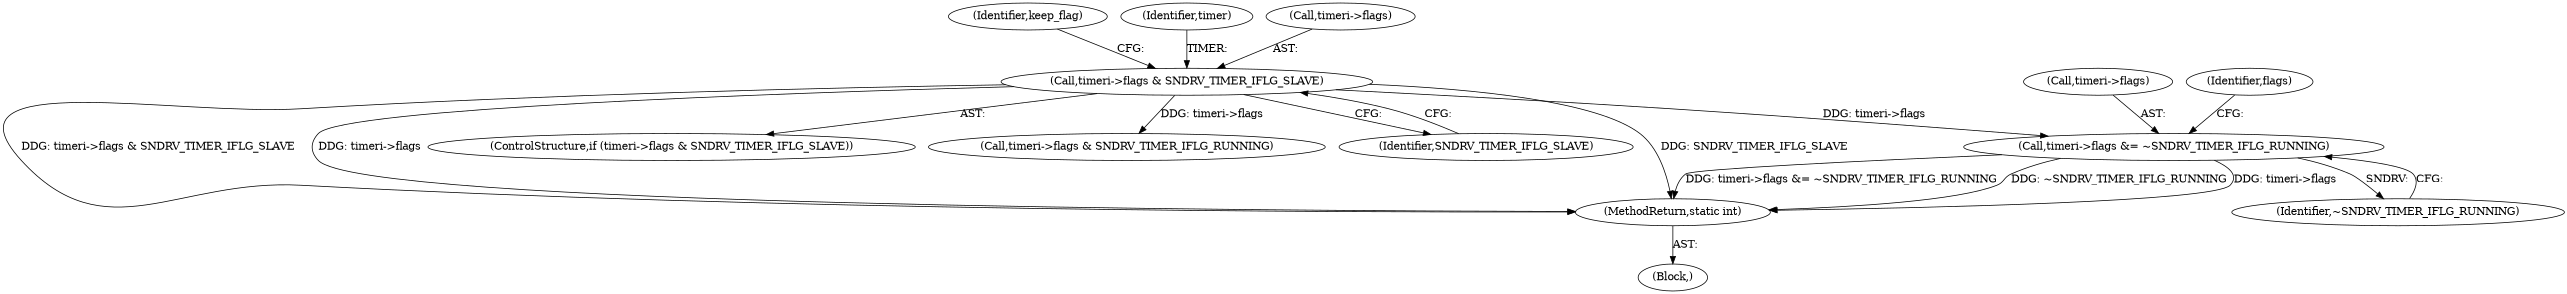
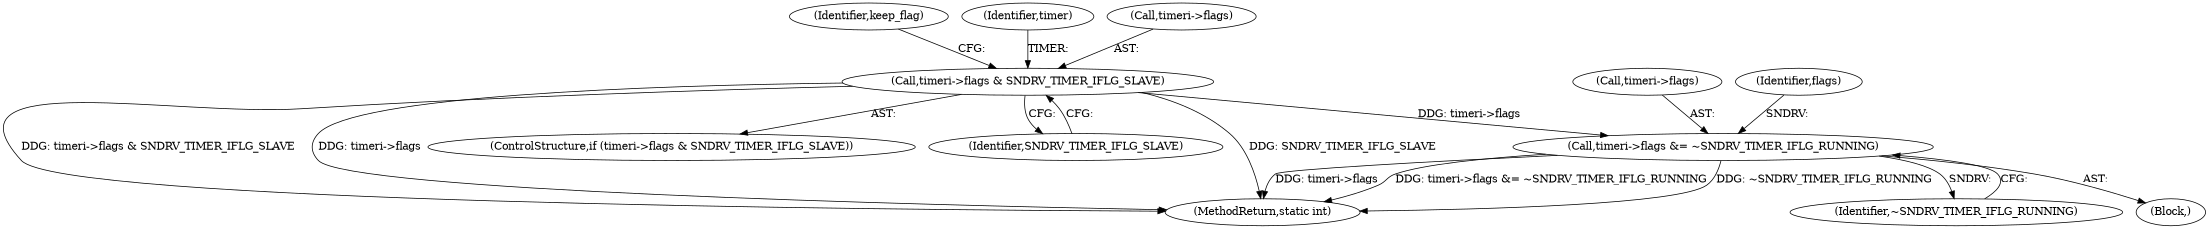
edge "(Identifier,flags)" -> "(Call,timeri->flags &= ~SNDRV_TIMER_IFLG_RUNNING)": label "CFG: " -> "SNDRV: "
node "(Call,timeri->flags & SNDRV_TIMER_IFLG_RUNNING)": removed
edge "(MethodReturn,static int)" -> "(Block,)": now "(Call,timeri->flags &= ~SNDRV_TIMER_IFLG_RUNNING)" -> "(Block,)"
